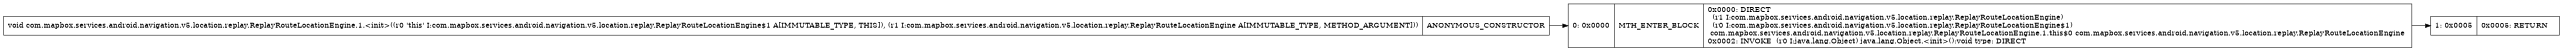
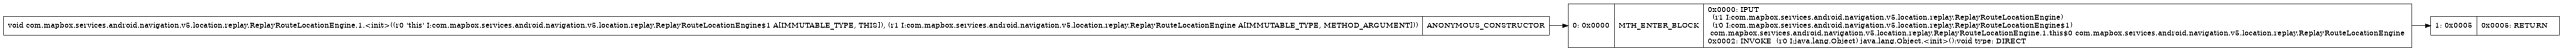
node "0: 0x0000": text "0x0000: DIRECT" -> "0x0000: IPUT"
